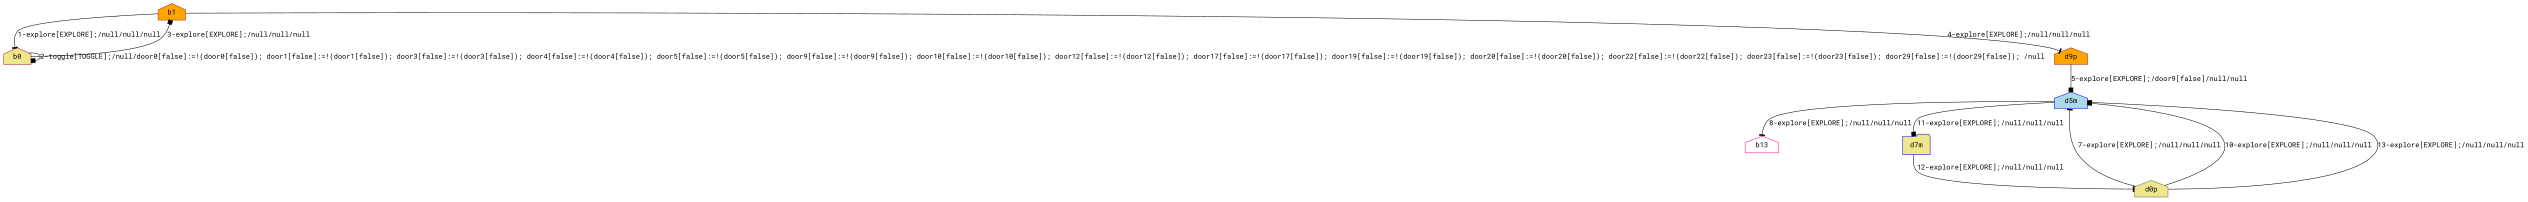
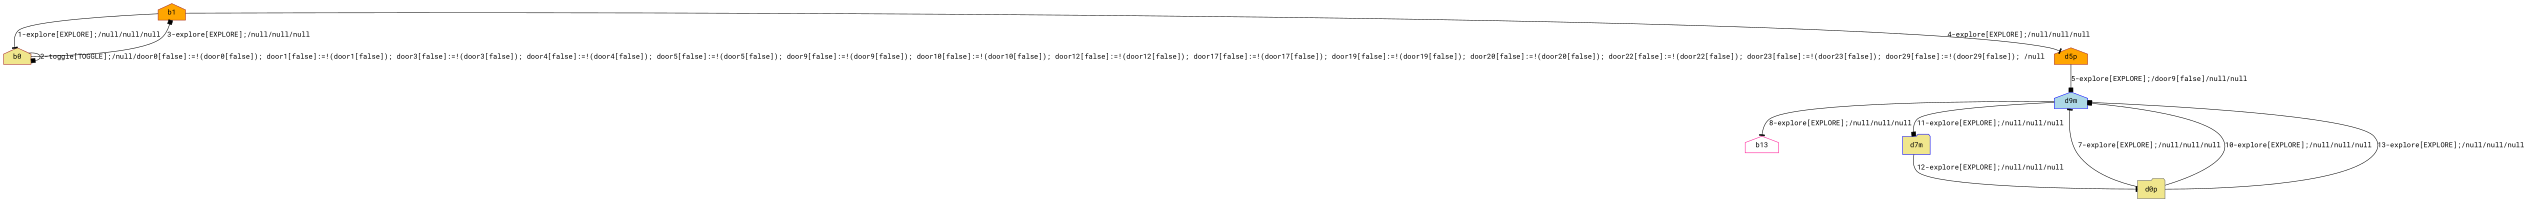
node "d9p": label "d9p" -> "d5p"
node "d5m": label "d5m" -> "d9m"
node "d0p": shape house -> folder
